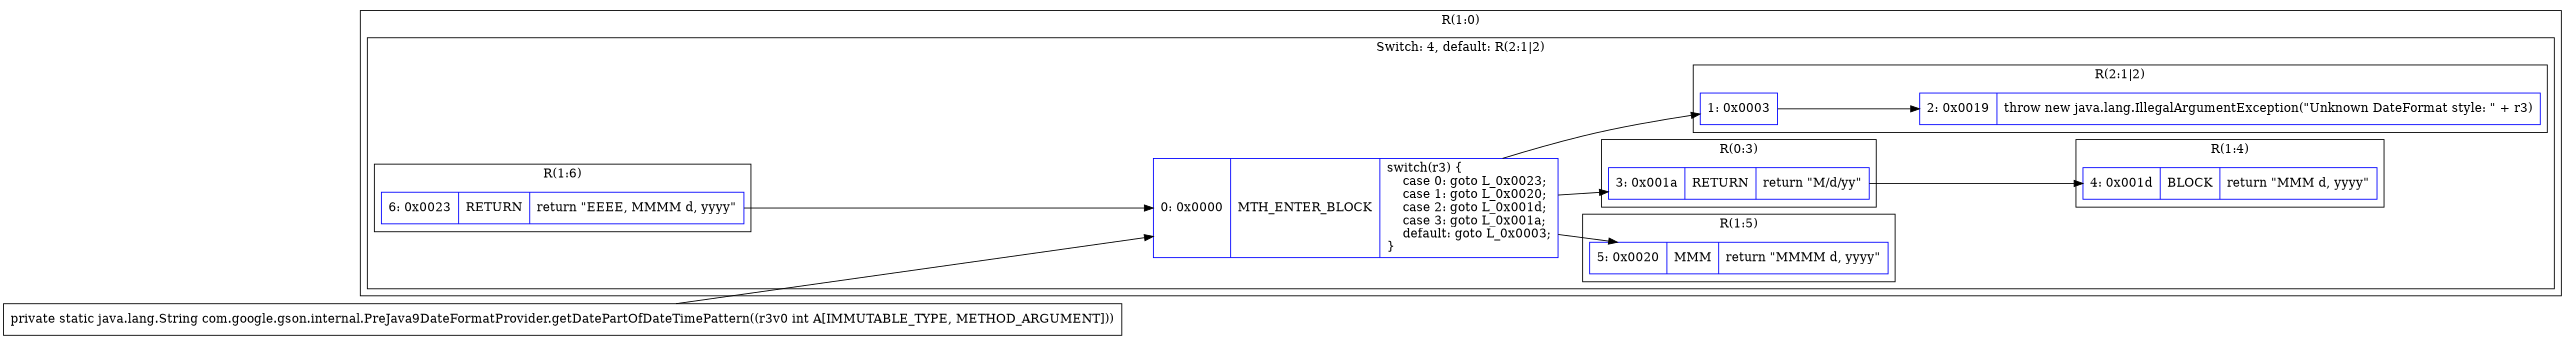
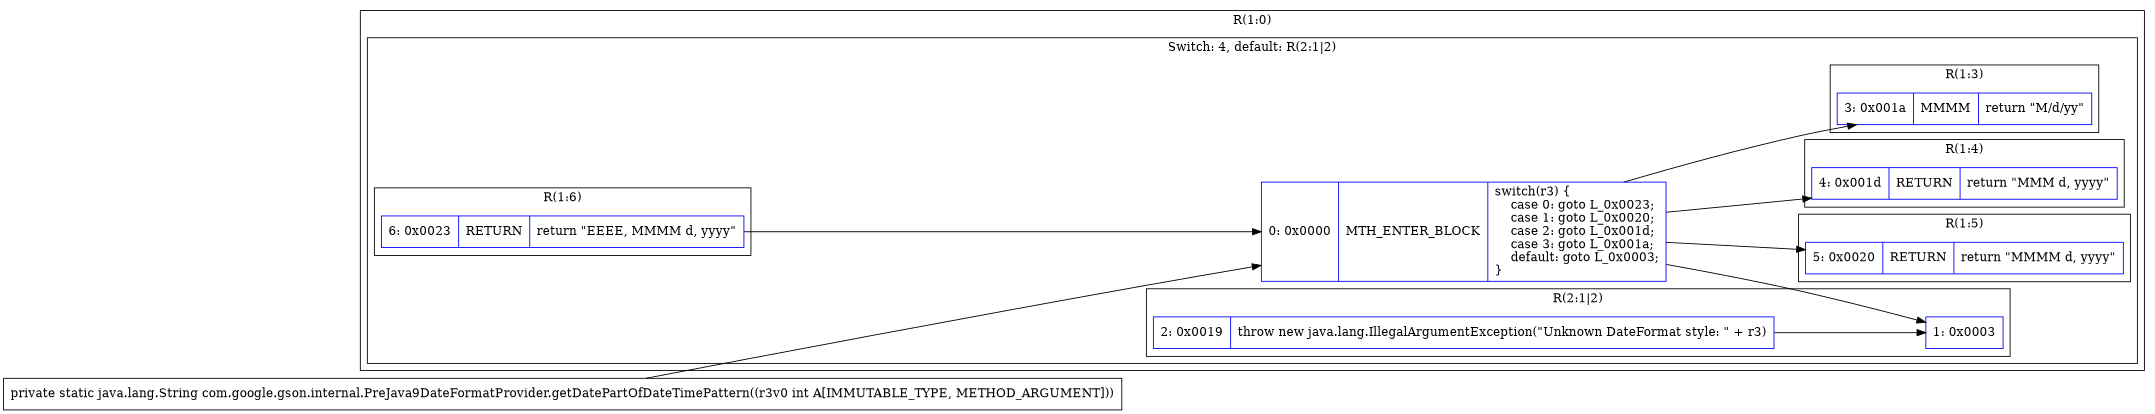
edge "1: 0x0003" -> "2: 0x0019": reversed
cluster "R(0:3)": label "R(0:3)" -> "R(1:3)"
node "3: 0x001a": text "RETURN" -> "MMMM"
edge "3: 0x001a" -> "4: 0x001d": now "0: 0x0000" -> "4: 0x001d"
node "4: 0x001d": text "BLOCK" -> "RETURN"
node "5: 0x0020": text "MMM" -> "RETURN"
